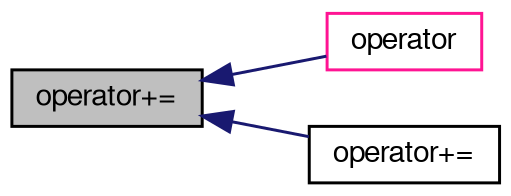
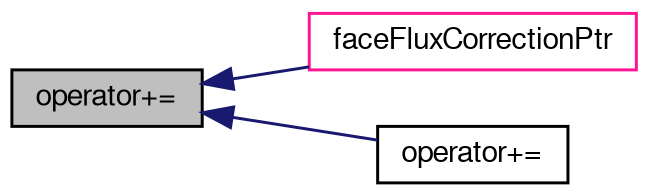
node "operator": label "operator" -> "faceFluxCorrectionPtr"
